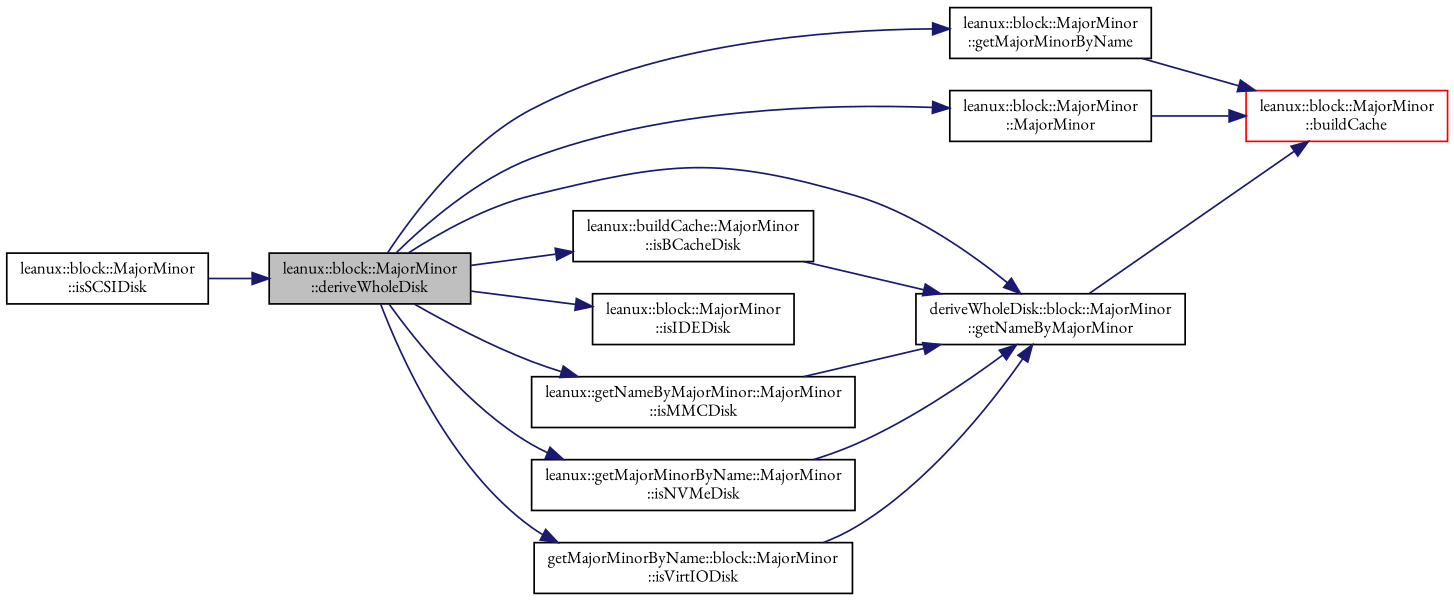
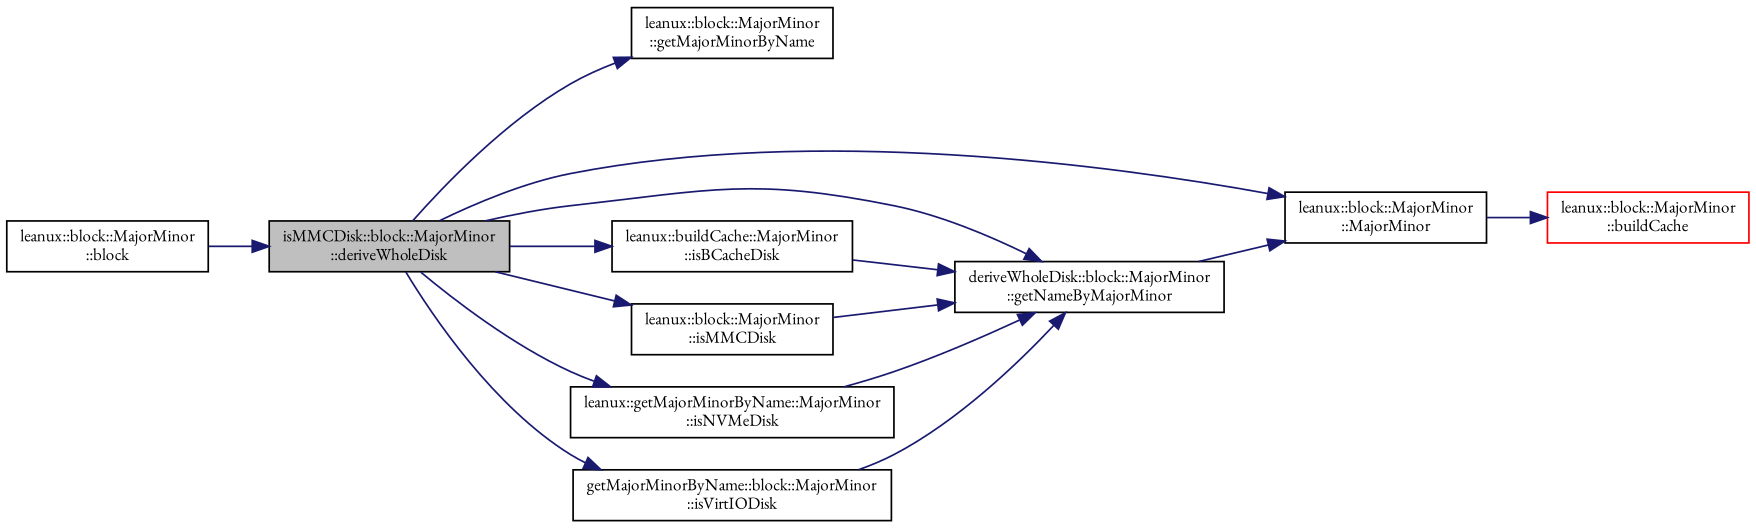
edge "leanux::block::MajorMinor ::getMajorMinorByName" -> "leanux::block::MajorMinor ::buildCache": removed
edge "deriveWholeDisk::block::MajorMinor ::getNameByMajorMinor" -> "leanux::block::MajorMinor ::buildCache": now "deriveWholeDisk::block::MajorMinor ::getNameByMajorMinor" -> "leanux::block::MajorMinor ::MajorMinor"
node "leanux::block::MajorMinor ::isSCSIDisk": label "leanux::block::MajorMinor ::isSCSIDisk" -> "leanux::block::MajorMinor ::block"
node "leanux::block::MajorMinor ::deriveWholeDisk": label "leanux::block::MajorMinor ::deriveWholeDisk" -> "isMMCDisk::block::MajorMinor ::deriveWholeDisk"
node "leanux::block::MajorMinor ::isIDEDisk": removed
node "leanux::getNameByMajorMinor::MajorMinor ::isMMCDisk": label "leanux::getNameByMajorMinor::MajorMinor ::isMMCDisk" -> "leanux::block::MajorMinor ::isMMCDisk"
